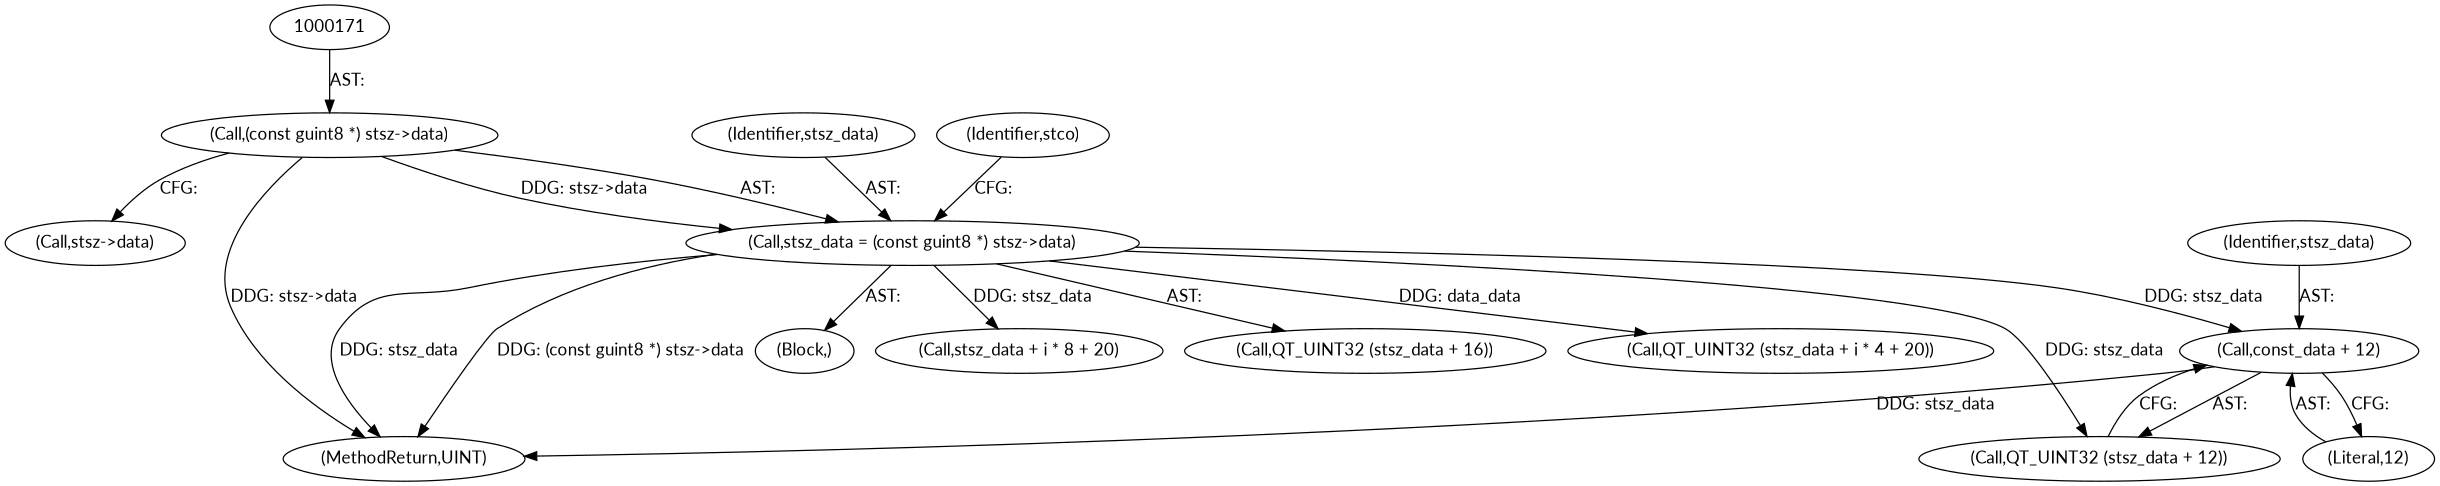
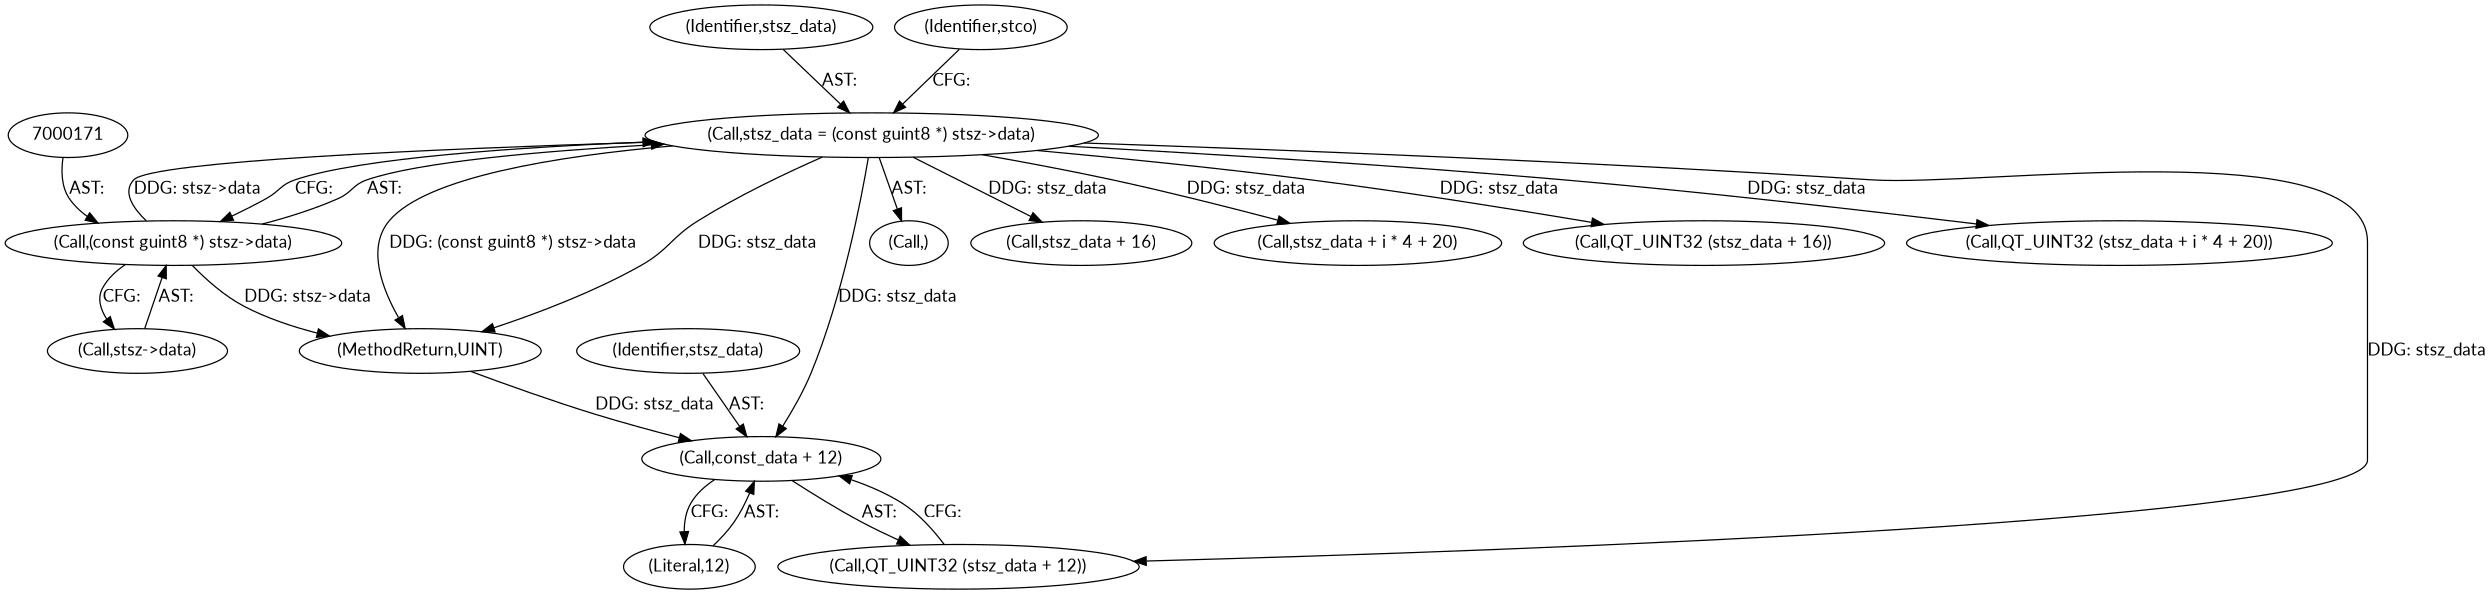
node "1000171": label "1000171" -> "7000171"
edge "(Call,stsz_data = (const guint8 *) stsz->data)" -> "(Call,(const guint8 *) stsz->data)": added, label "CFG:"
node "(Call,stsz_data + 16)": added
edge "(Call,stsz_data = (const guint8 *) stsz->data)" -> "(Call,QT_UINT32 (stsz_data + 16))": label "AST: " -> "DDG: stsz_data"
edge "(Call,stsz_data = (const guint8 *) stsz->data)" -> "(Call,QT_UINT32 (stsz_data + i * 4 + 20))": label "DDG: data_data" -> "DDG: stsz_data"
edge "(Call,stsz->data)" -> "(Call,(const guint8 *) stsz->data)": added, label "AST:"
node "(Block,)": label "(Block,)" -> "(Call,)"
node "(Call,stsz_data + i * 8 + 20)": label "(Call,stsz_data + i * 8 + 20)" -> "(Call,stsz_data + i * 4 + 20)"
edge "(Call,const_data + 12)" -> "(MethodReturn,UINT)": reversed
